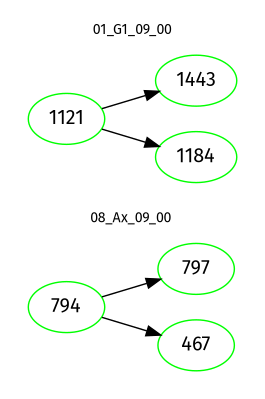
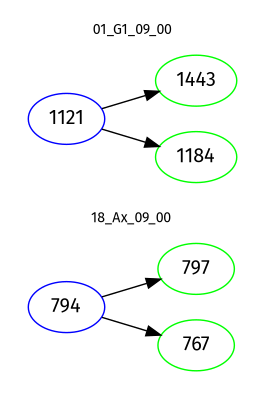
node "1121": color green -> blue
cluster "08_Ax_09_00": label "08_Ax_09_00" -> "18_Ax_09_00"
node "794": color green -> blue
node "467": label "467" -> "767"
